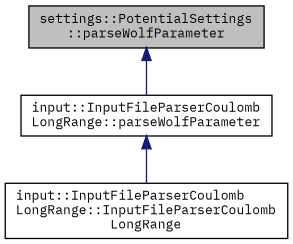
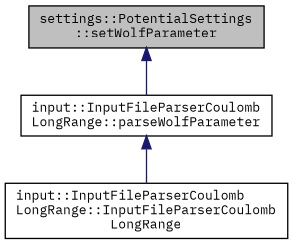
node "settings::PotentialSettings ::parseWolfParameter": label "settings::PotentialSettings ::parseWolfParameter" -> "settings::PotentialSettings ::setWolfParameter"
